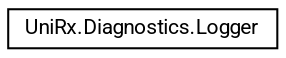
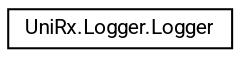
node "UniRx.Diagnostics.Logger": label "UniRx.Diagnostics.Logger" -> "UniRx.Logger.Logger"
